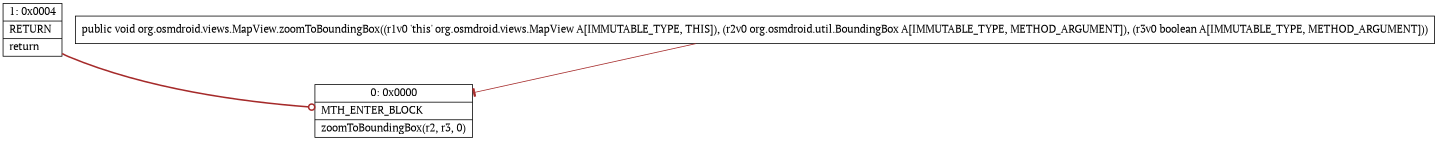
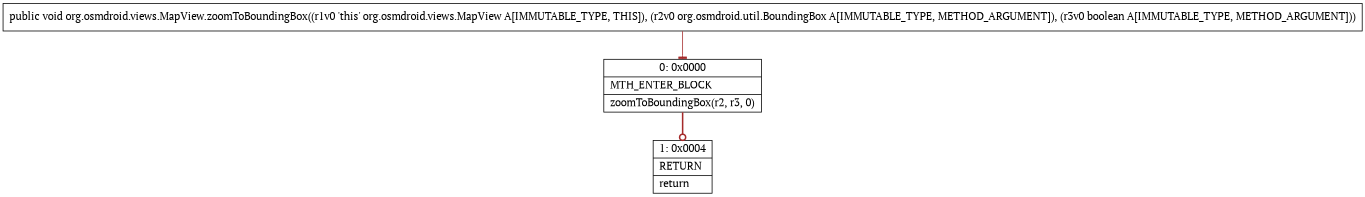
edge "1: 0x0004" -> "0: 0x0000": reversed
